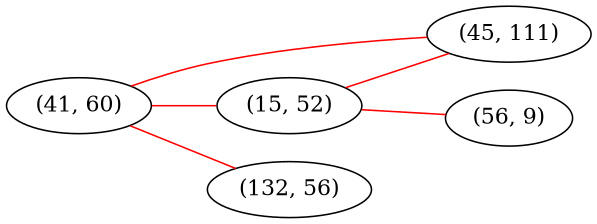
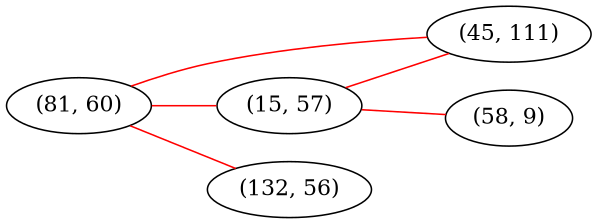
node "(41, 60)": label "(41, 60)" -> "(81, 60)"
node "(15, 52)": label "(15, 52)" -> "(15, 57)"
node "(56, 9)": label "(56, 9)" -> "(58, 9)"
